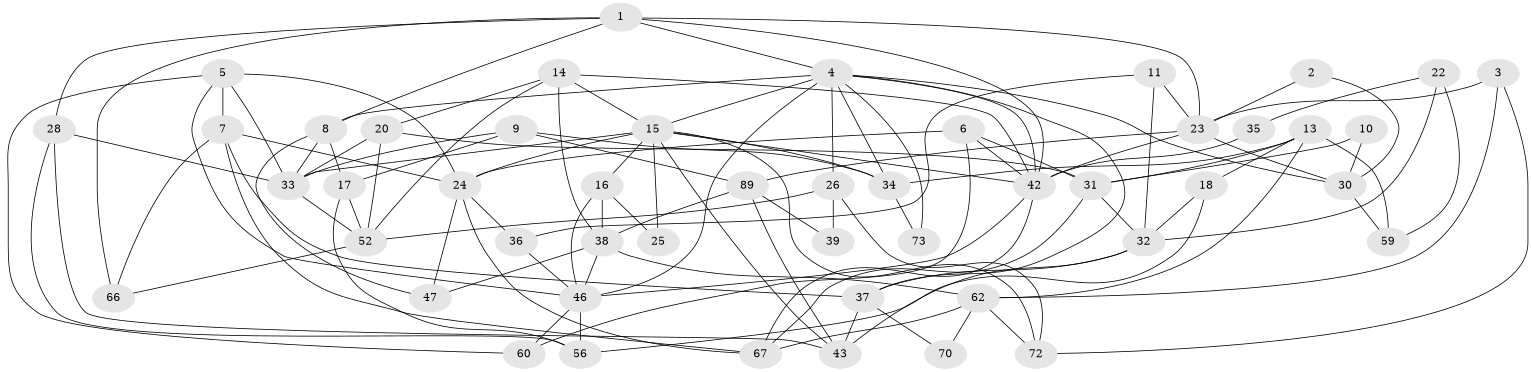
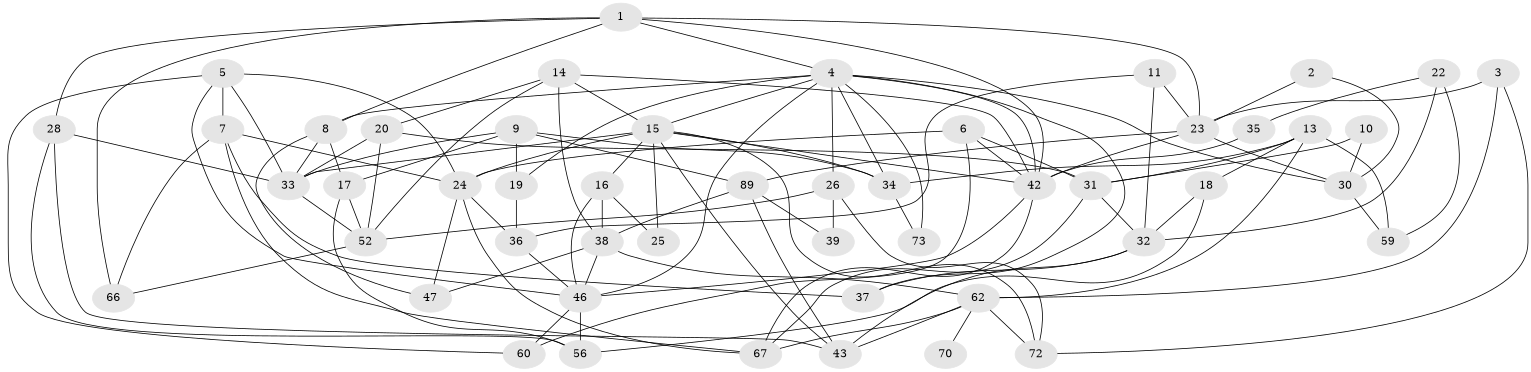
node "19": added
edge "37" -- "43": now "62" -- "43"
edge "37" -- "70": removed
